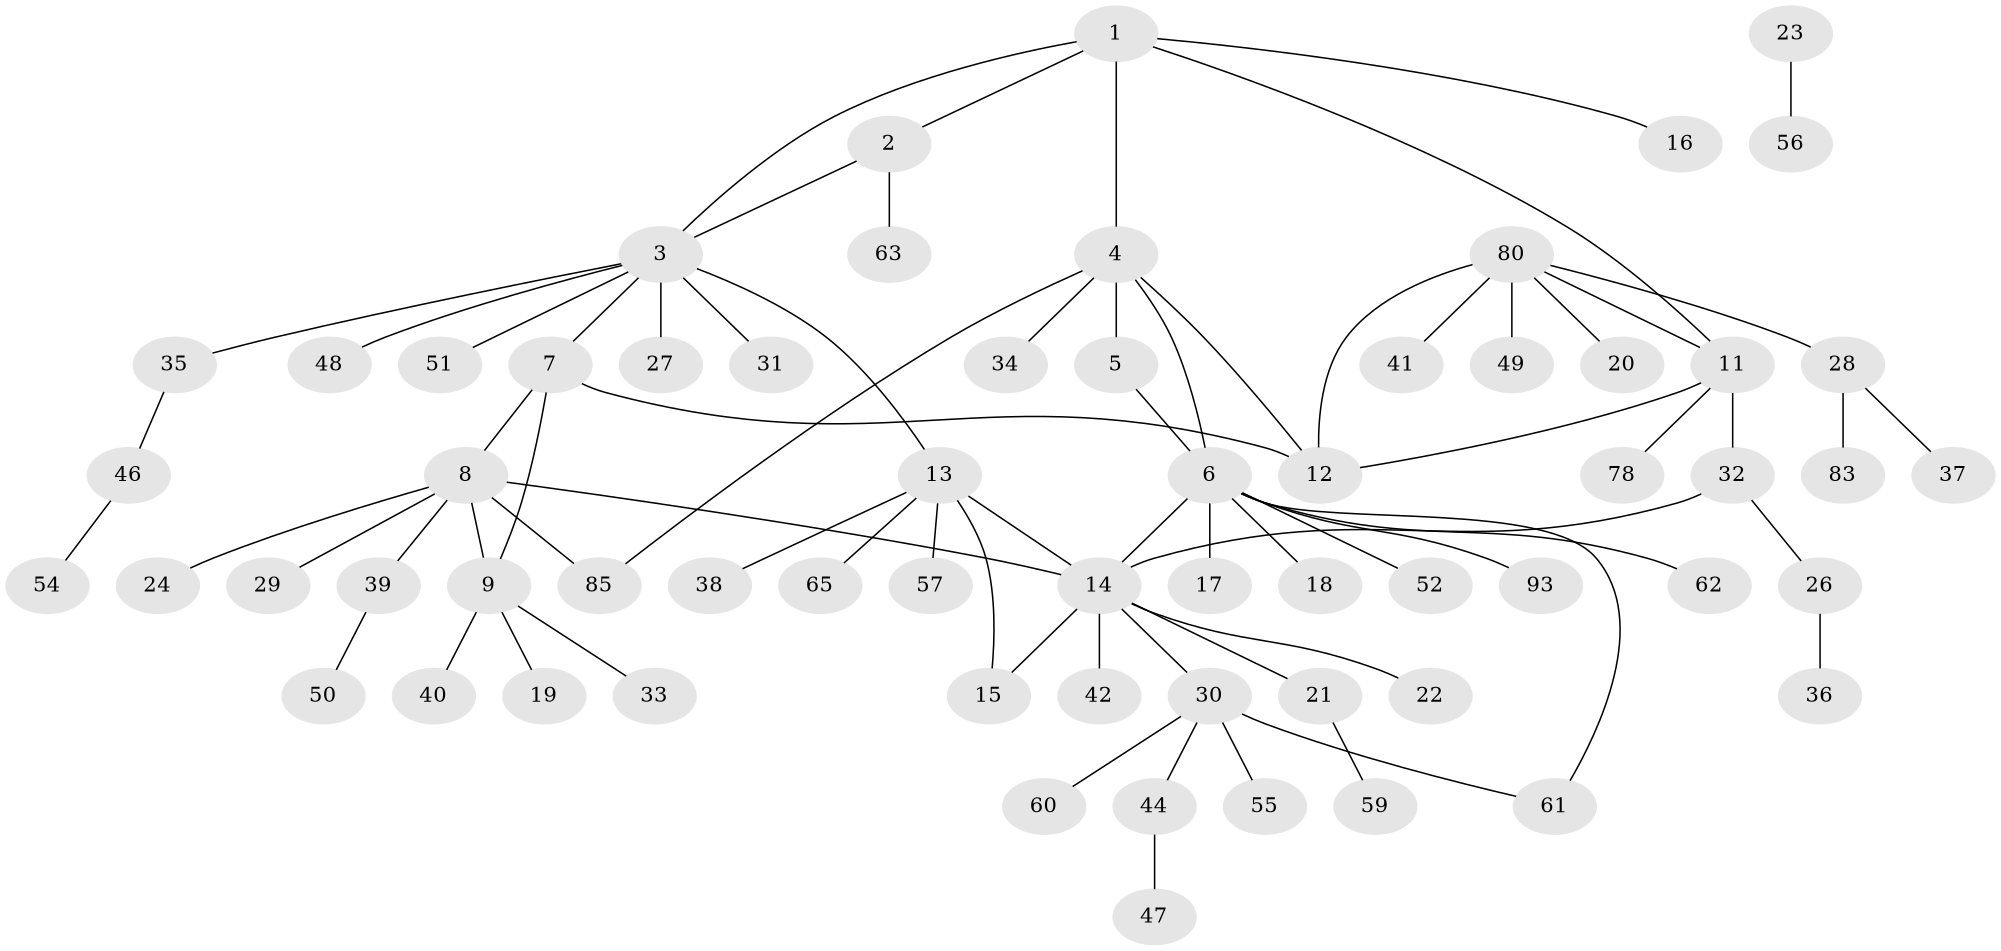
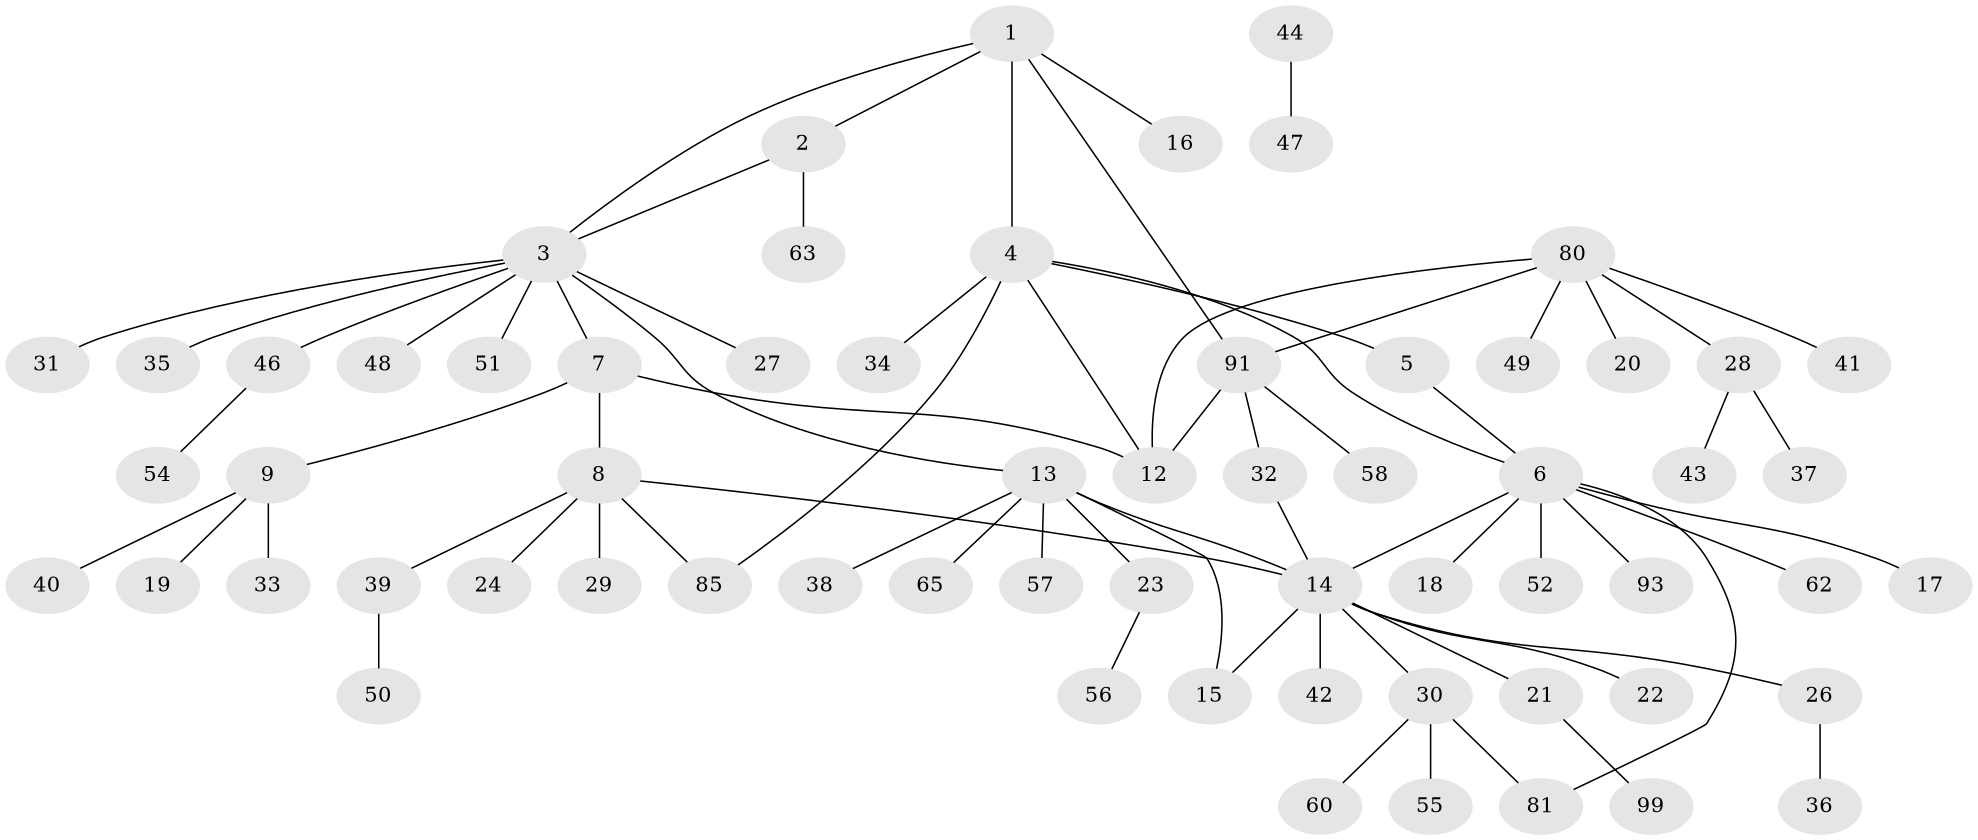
node "11": label "11" -> "91"
edge "35" -- "46": now "3" -- "46"
node "78": label "78" -> "58"
node "83": label "83" -> "43"
edge "8" -- "9": removed
edge "13" -- "23": added
edge "32" -- "26": now "14" -- "26"
edge "30" -- "44": removed
node "59": label "59" -> "99"
node "61": label "61" -> "81"
